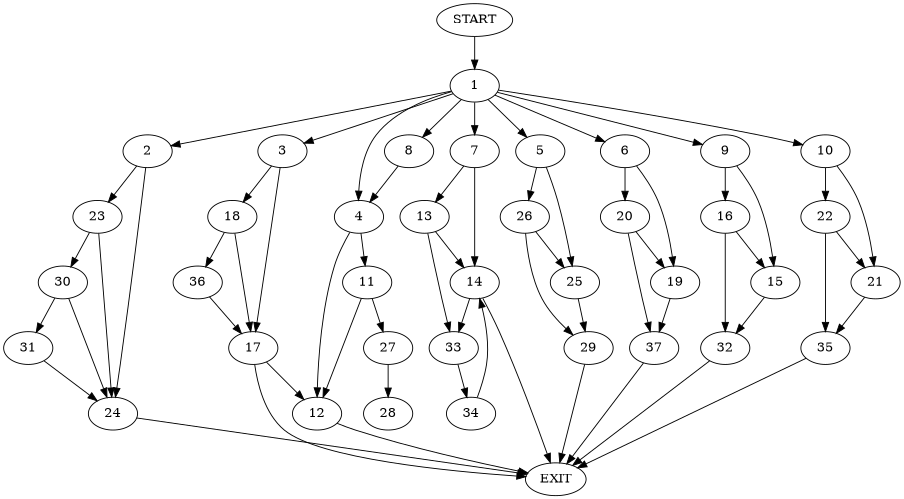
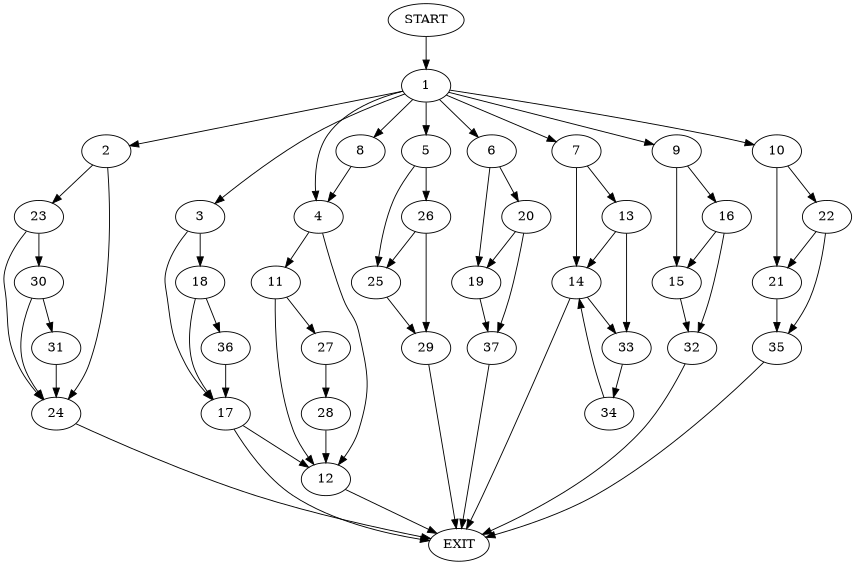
edge "28" -> "12": added
